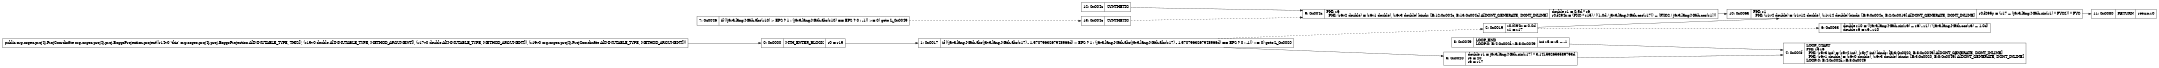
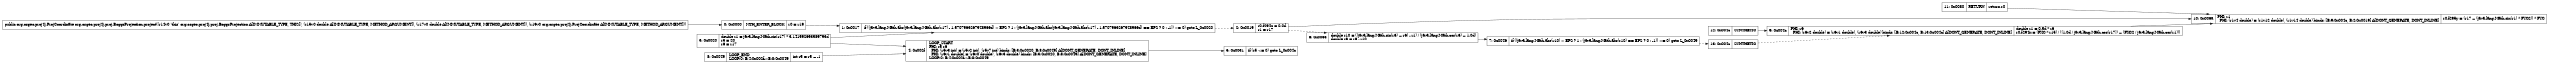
edge "10: 0x006a" -> "11: 0x0080": reversed
edge "6: 0x0033" -> "7: 0x0046": added
node "5: 0x0031": added
edge "1: 0x0017" -> "3: 0x0020": reversed
